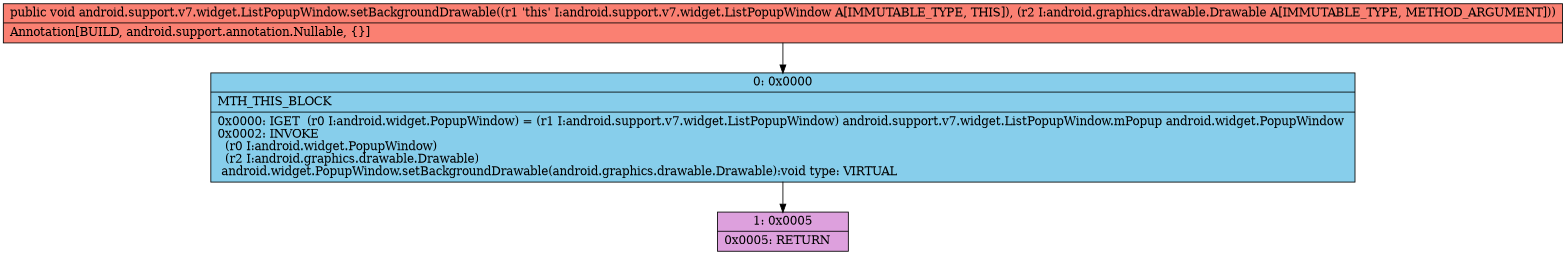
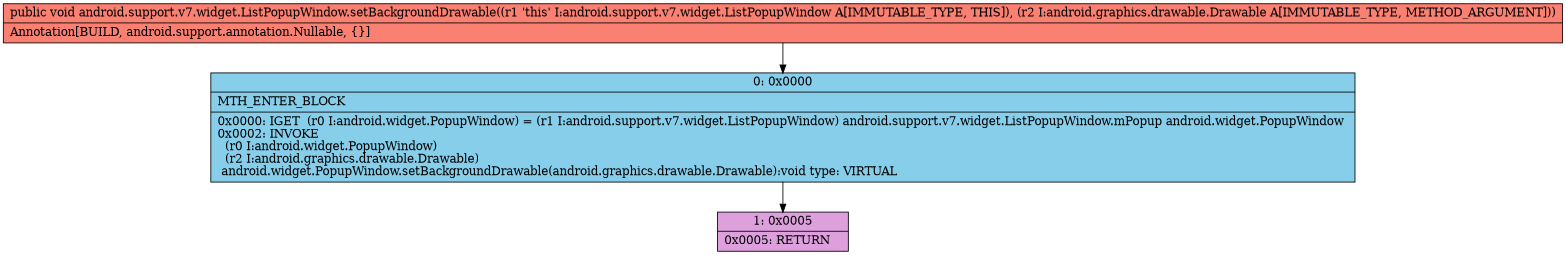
node "0: 0x0000": text "MTH_THIS_BLOCK" -> "MTH_ENTER_BLOCK"
